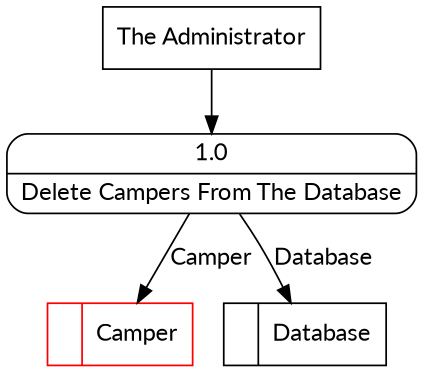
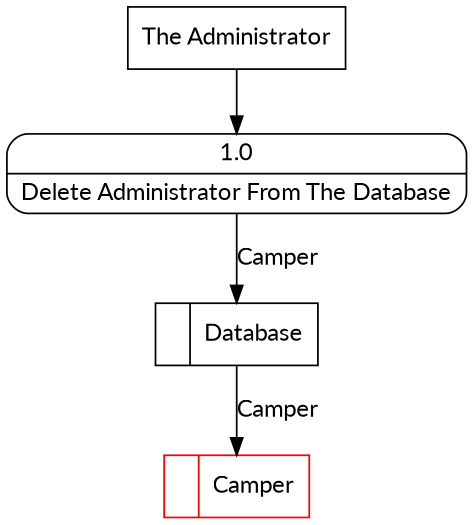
node "1.0": text "Delete Campers From The Database" -> "Delete Administrator From The Database"
edge "1.0" -> "Camper": now "Database" -> "Camper"
edge "1.0" -> "Database": label "Database" -> "Camper"
